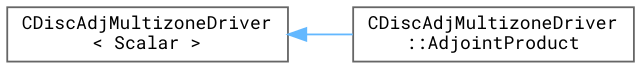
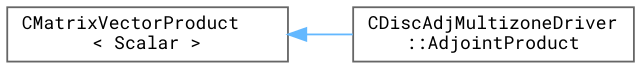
node "CDiscAdjMultizoneDriver < Scalar >": label "CDiscAdjMultizoneDriver < Scalar >" -> "CMatrixVectorProduct < Scalar >"
